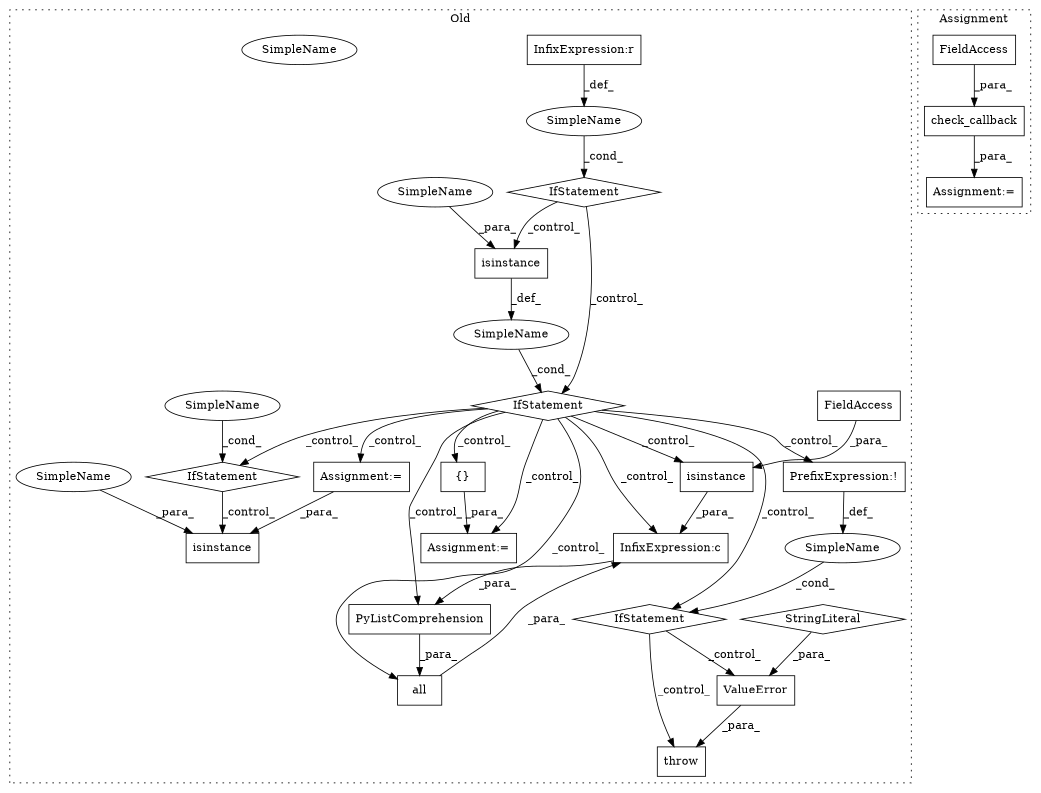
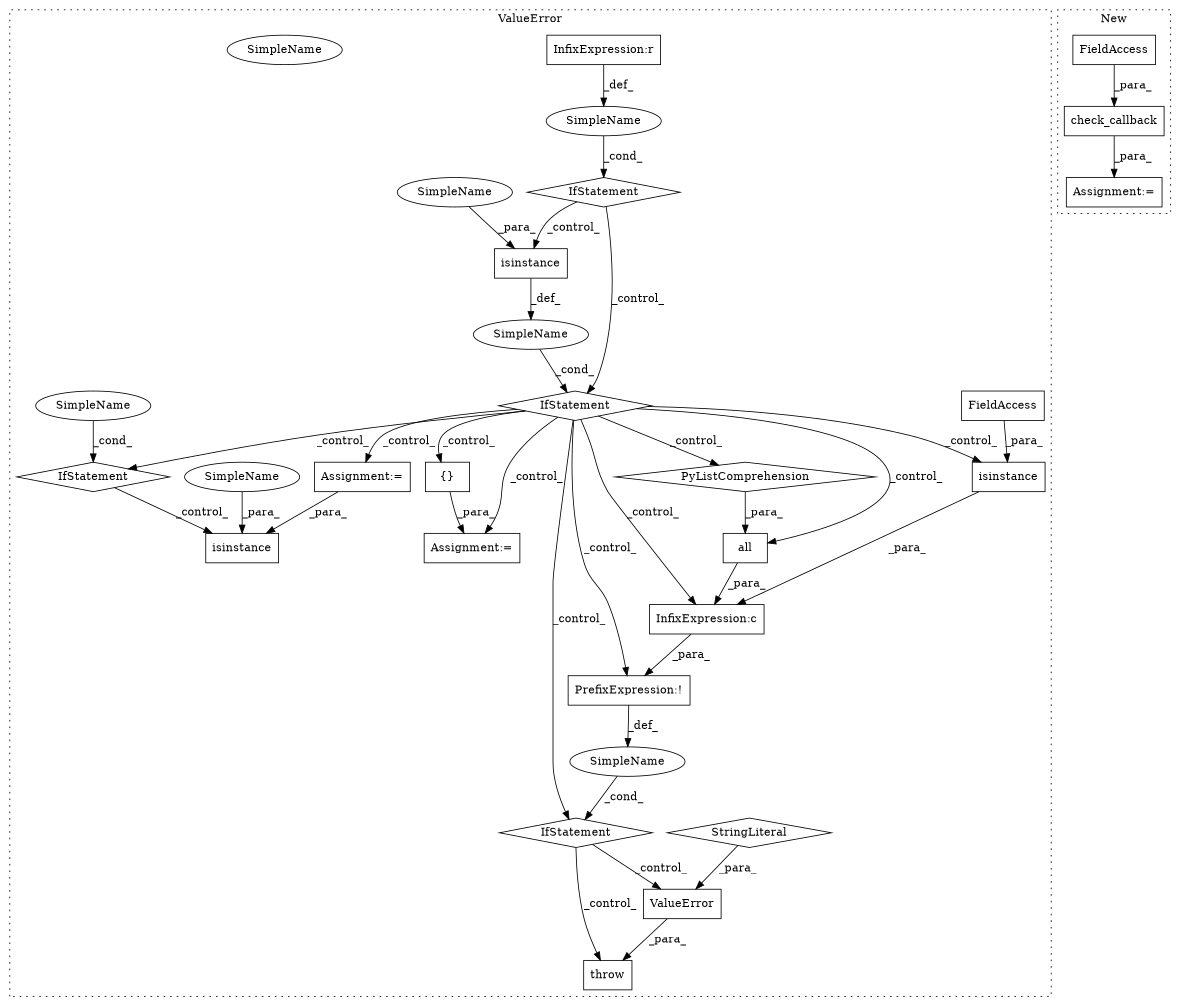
cluster "Old": label "Old" -> "ValueError"
cluster "Assignment": label "Assignment" -> "New"
edge "InfixExpression:c" -> "PyListComprehension": now "InfixExpression:c" -> "PrefixExpression:!"
node "PyListComprehension": shape box -> diamond
